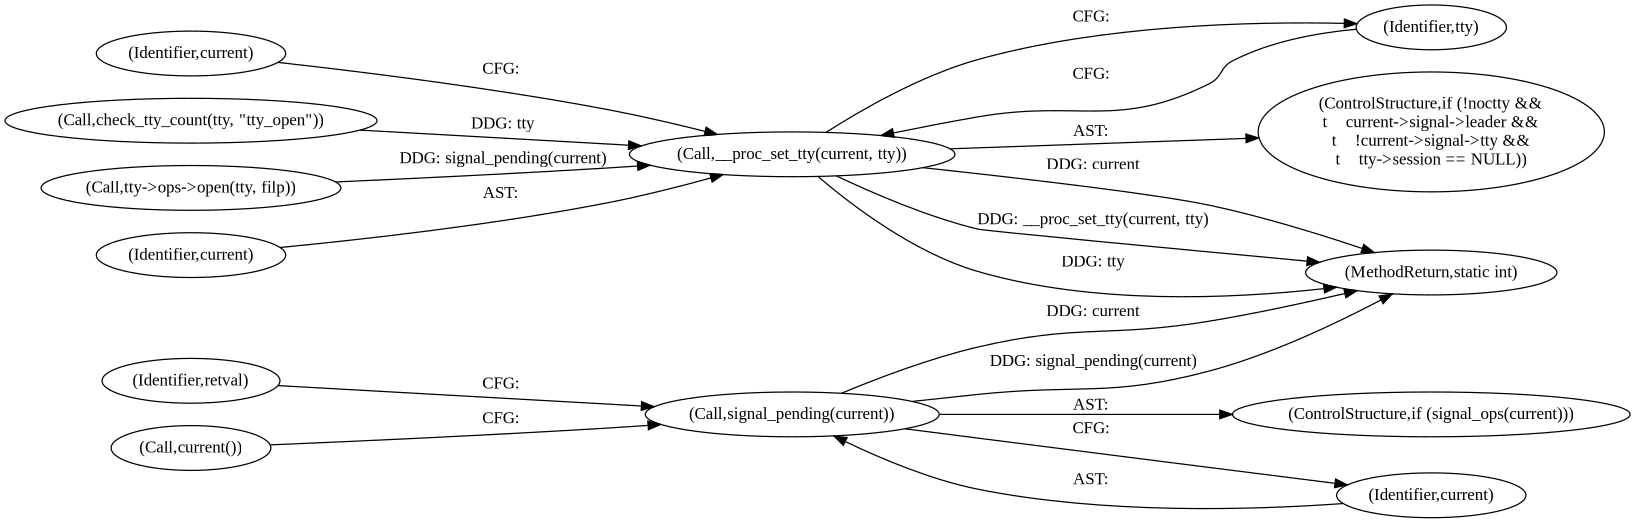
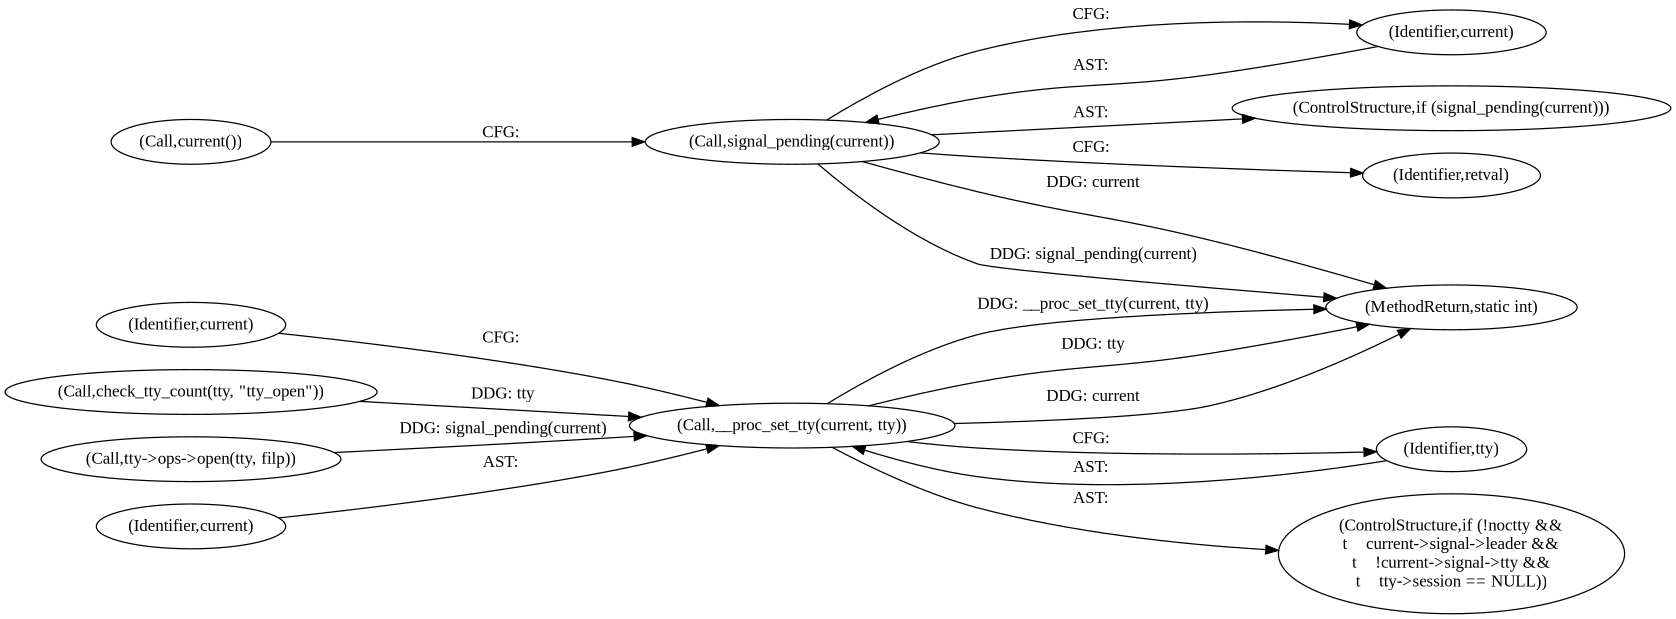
edge "(Identifier,tty)" -> "(Call,__proc_set_tty(current, tty))": label "CFG: " -> "AST: "
edge "(Identifier,retval)" -> "(Call,signal_pending(current))": reversed
node "(ControlStructure,if (signal_ops(current)))": label "(ControlStructure,if (signal_ops(current)))" -> "(ControlStructure,if (signal_pending(current)))"
